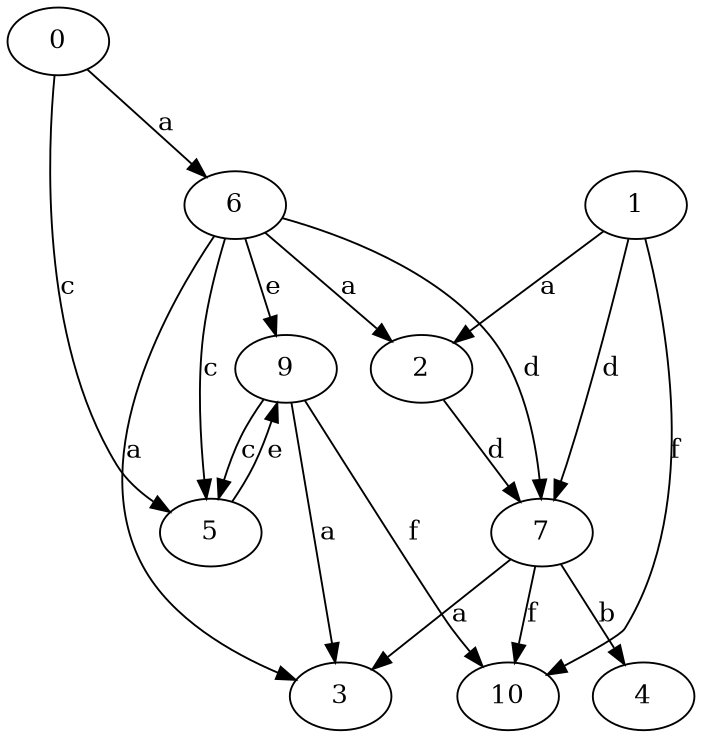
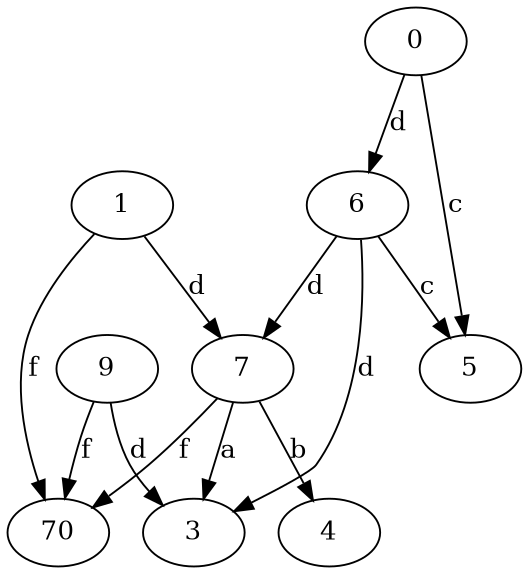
edge "0" -> "6": label "a" -> "d"
edge "6" -> "9": removed, label "e"
node "2": removed
edge "9" -> "5": removed, label "c"
edge "6" -> "3": label "a" -> "d"
edge "5" -> "9": removed, label "e"
edge "9" -> "3": label "a" -> "d"
node "10": label "10" -> "70"
